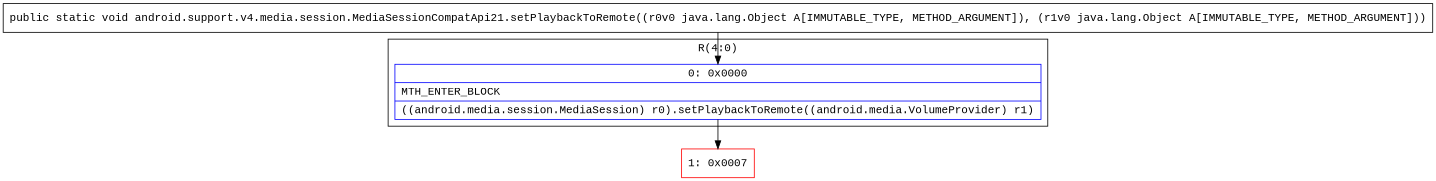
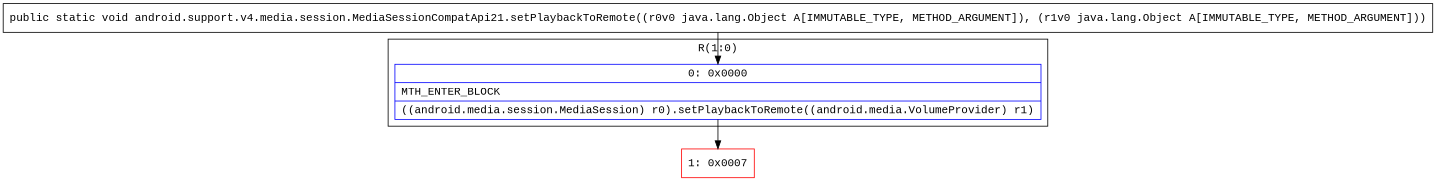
cluster "R(4:0)": label "R(4:0)" -> "R(1:0)"
